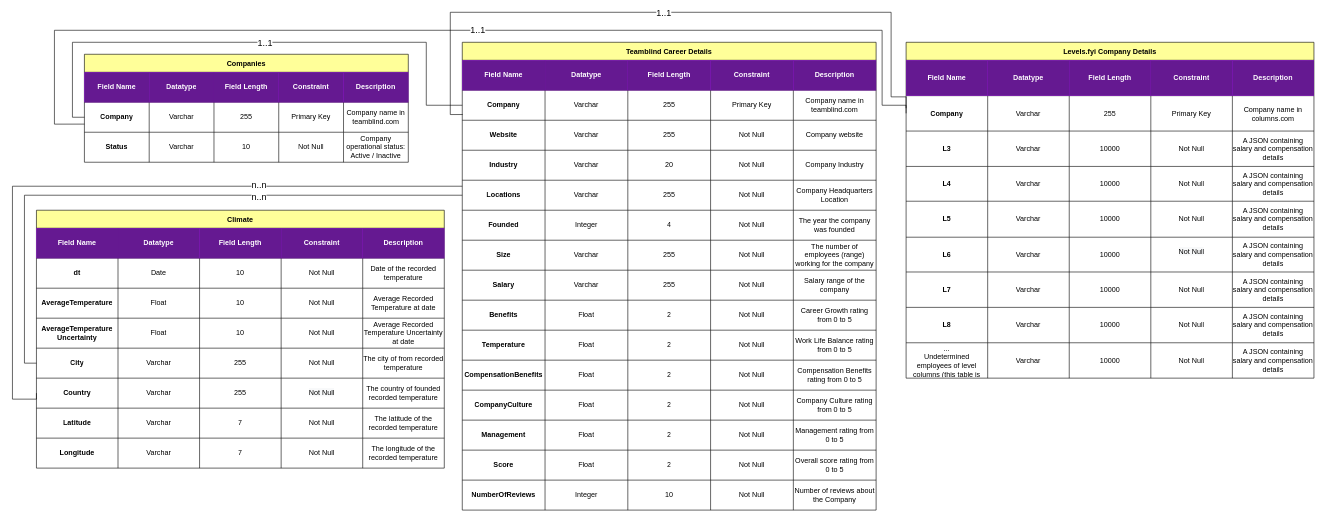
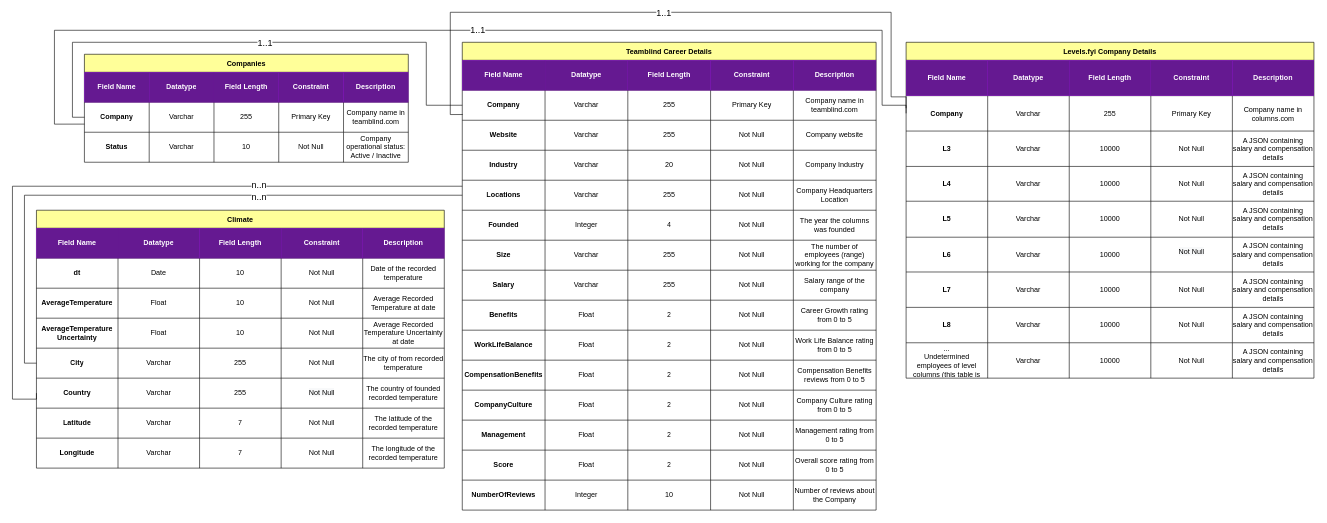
node "The year the company was founded": label "The year the company was founded" -> "The year the columns was founded"
node "Temperature": label "Temperature" -> "WorkLifeBalance"
node "Compensation Benefits rating from 0 to 5": label "Compensation Benefits rating from 0 to 5" -> "Compensation Benefits reviews from 0 to 5"
